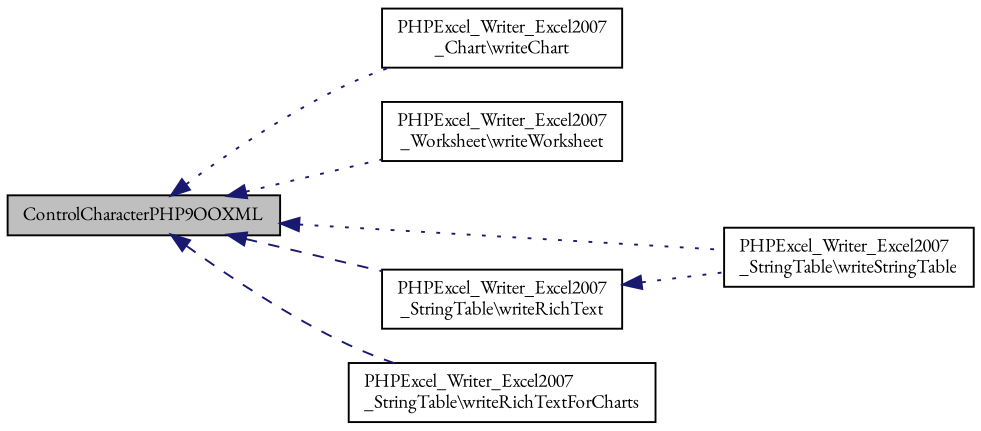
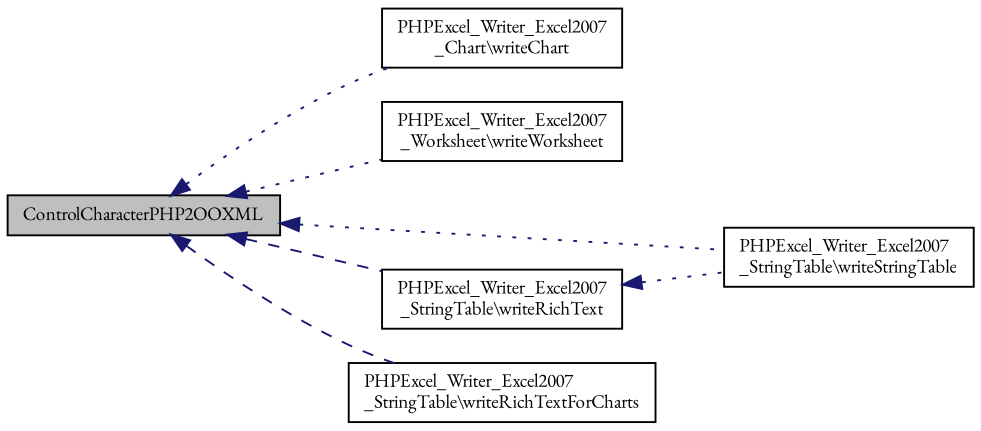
node "ControlCharacterPHP9OOXML": label "ControlCharacterPHP9OOXML" -> "ControlCharacterPHP2OOXML"
